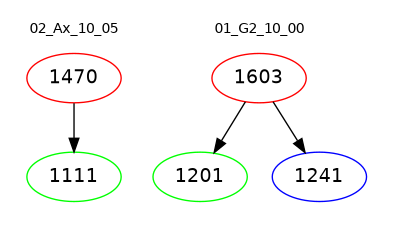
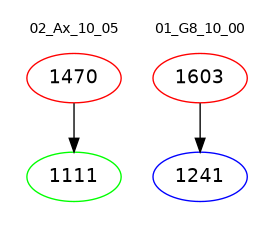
cluster "01_G2_10_00": label "01_G2_10_00" -> "01_G8_10_00"
node "1201": removed
